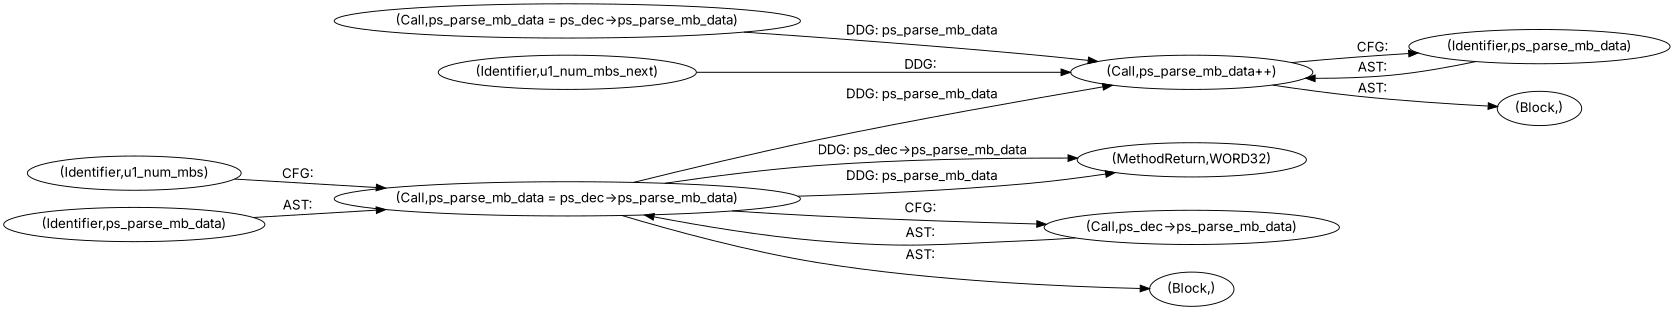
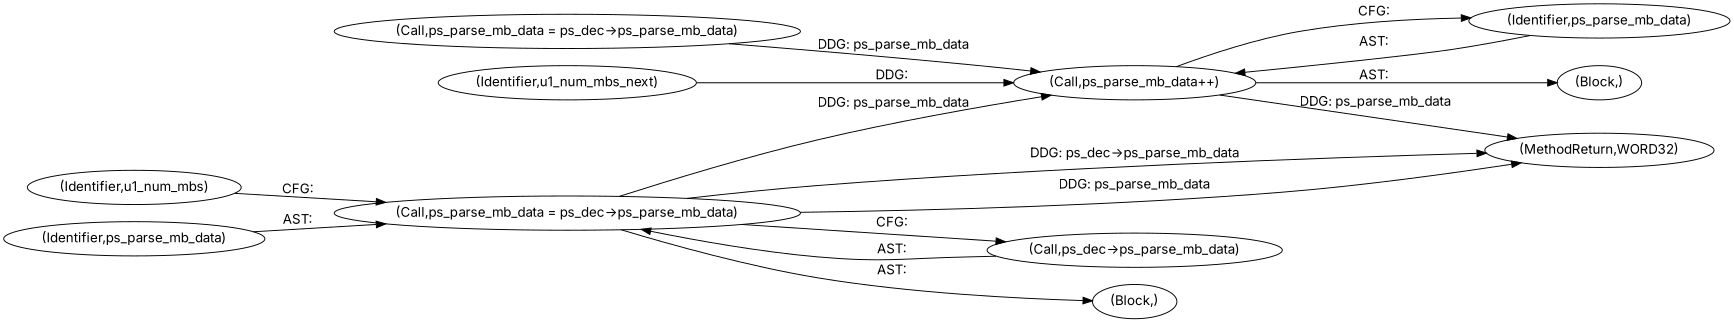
edge "(Call,ps_parse_mb_data++)" -> "(MethodReturn,WORD32)": added, label "DDG: ps_parse_mb_data"
